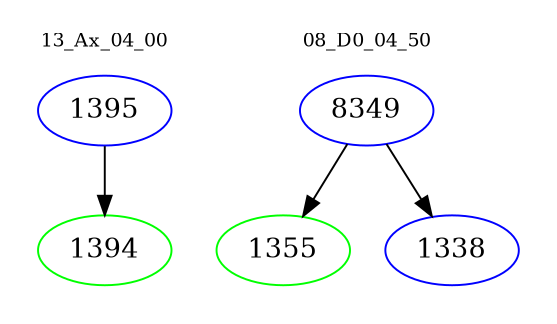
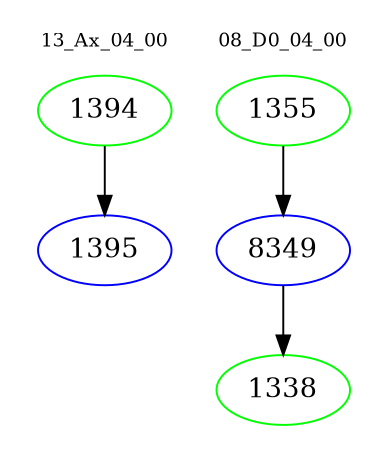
cluster "08_D0_04_50": label "08_D0_04_50" -> "08_D0_04_00"
edge "1395" -> "1394": reversed
edge "8349" -> "1355": reversed
node "1338": color blue -> green
